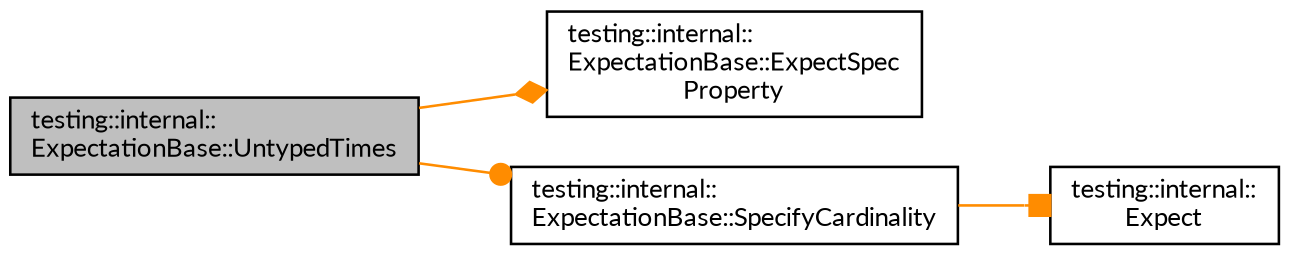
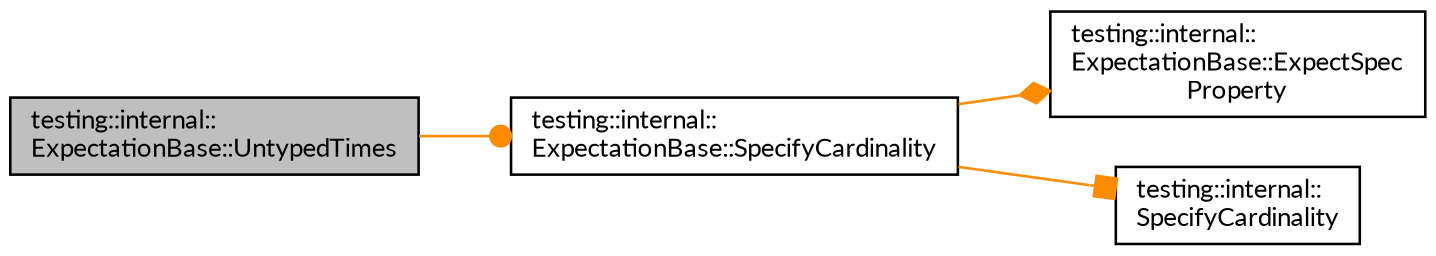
edge "testing::internal:: ExpectationBase::UntypedTimes" -> "testing::internal:: ExpectationBase::ExpectSpec Property": now "testing::internal:: ExpectationBase::SpecifyCardinality" -> "testing::internal:: ExpectationBase::ExpectSpec Property"
node "testing::internal:: Expect": label "testing::internal:: Expect" -> "testing::internal:: SpecifyCardinality"
